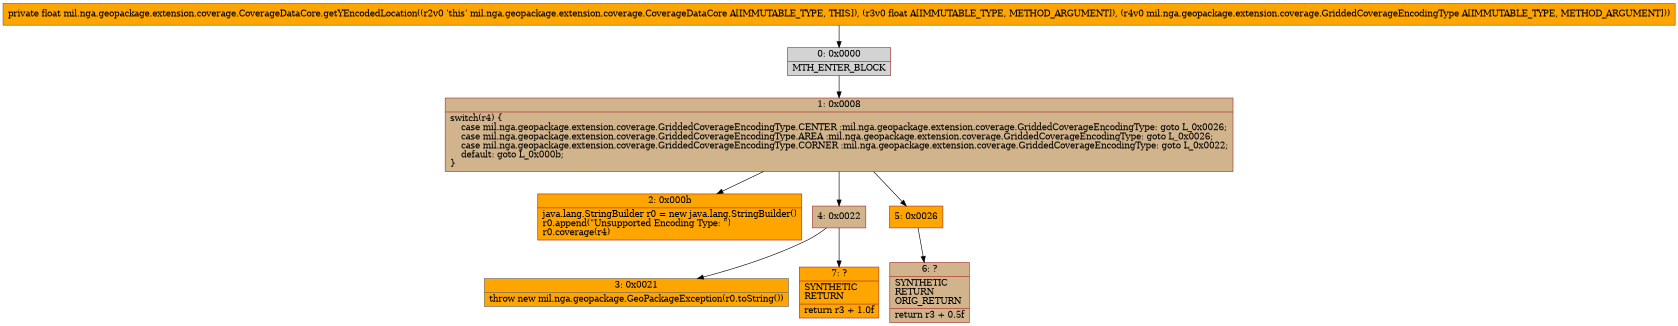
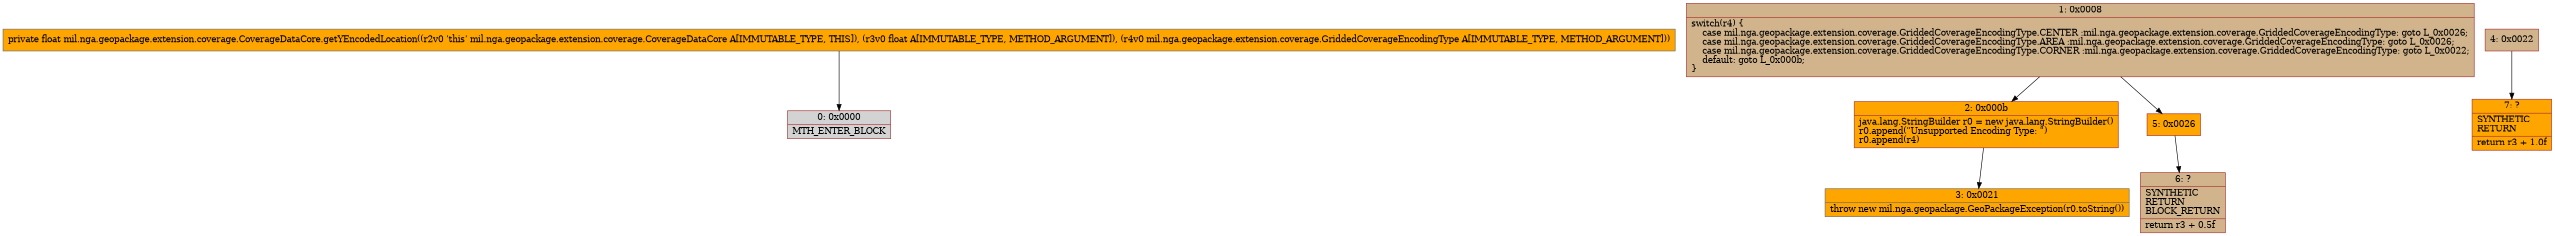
edge "0: 0x0000" -> "1: 0x0008": removed
edge "1: 0x0008" -> "4: 0x0022": removed
node "2: 0x000b": text "r0.coverage(r4)" -> "r0.append(r4)"
edge "4: 0x0022" -> "3: 0x0021": now "2: 0x000b" -> "3: 0x0021"
node "6: ?": text "ORIG_RETURN" -> "BLOCK_RETURN"
